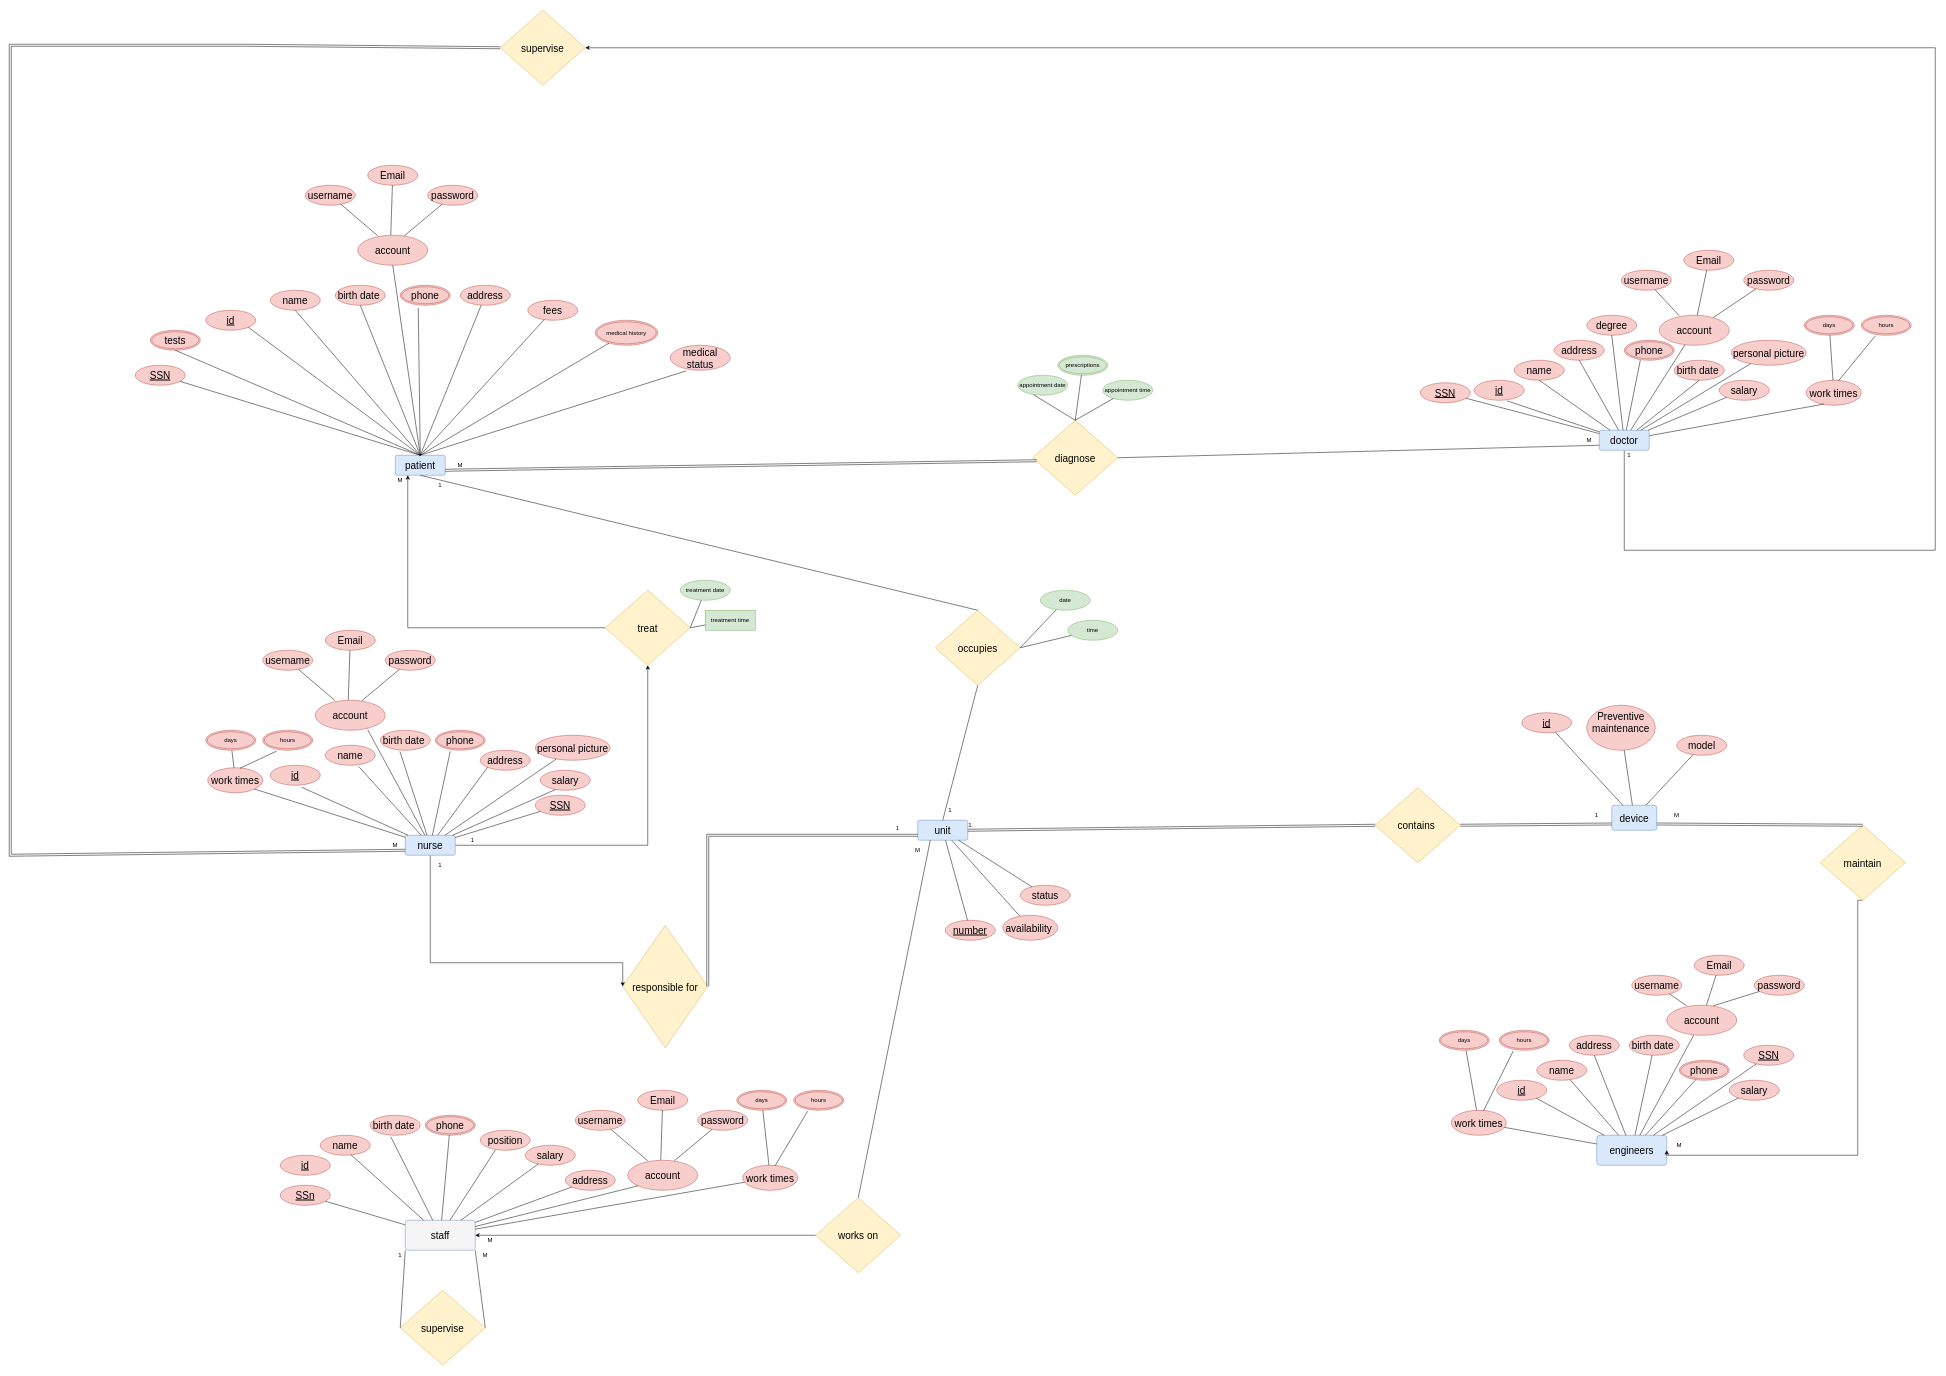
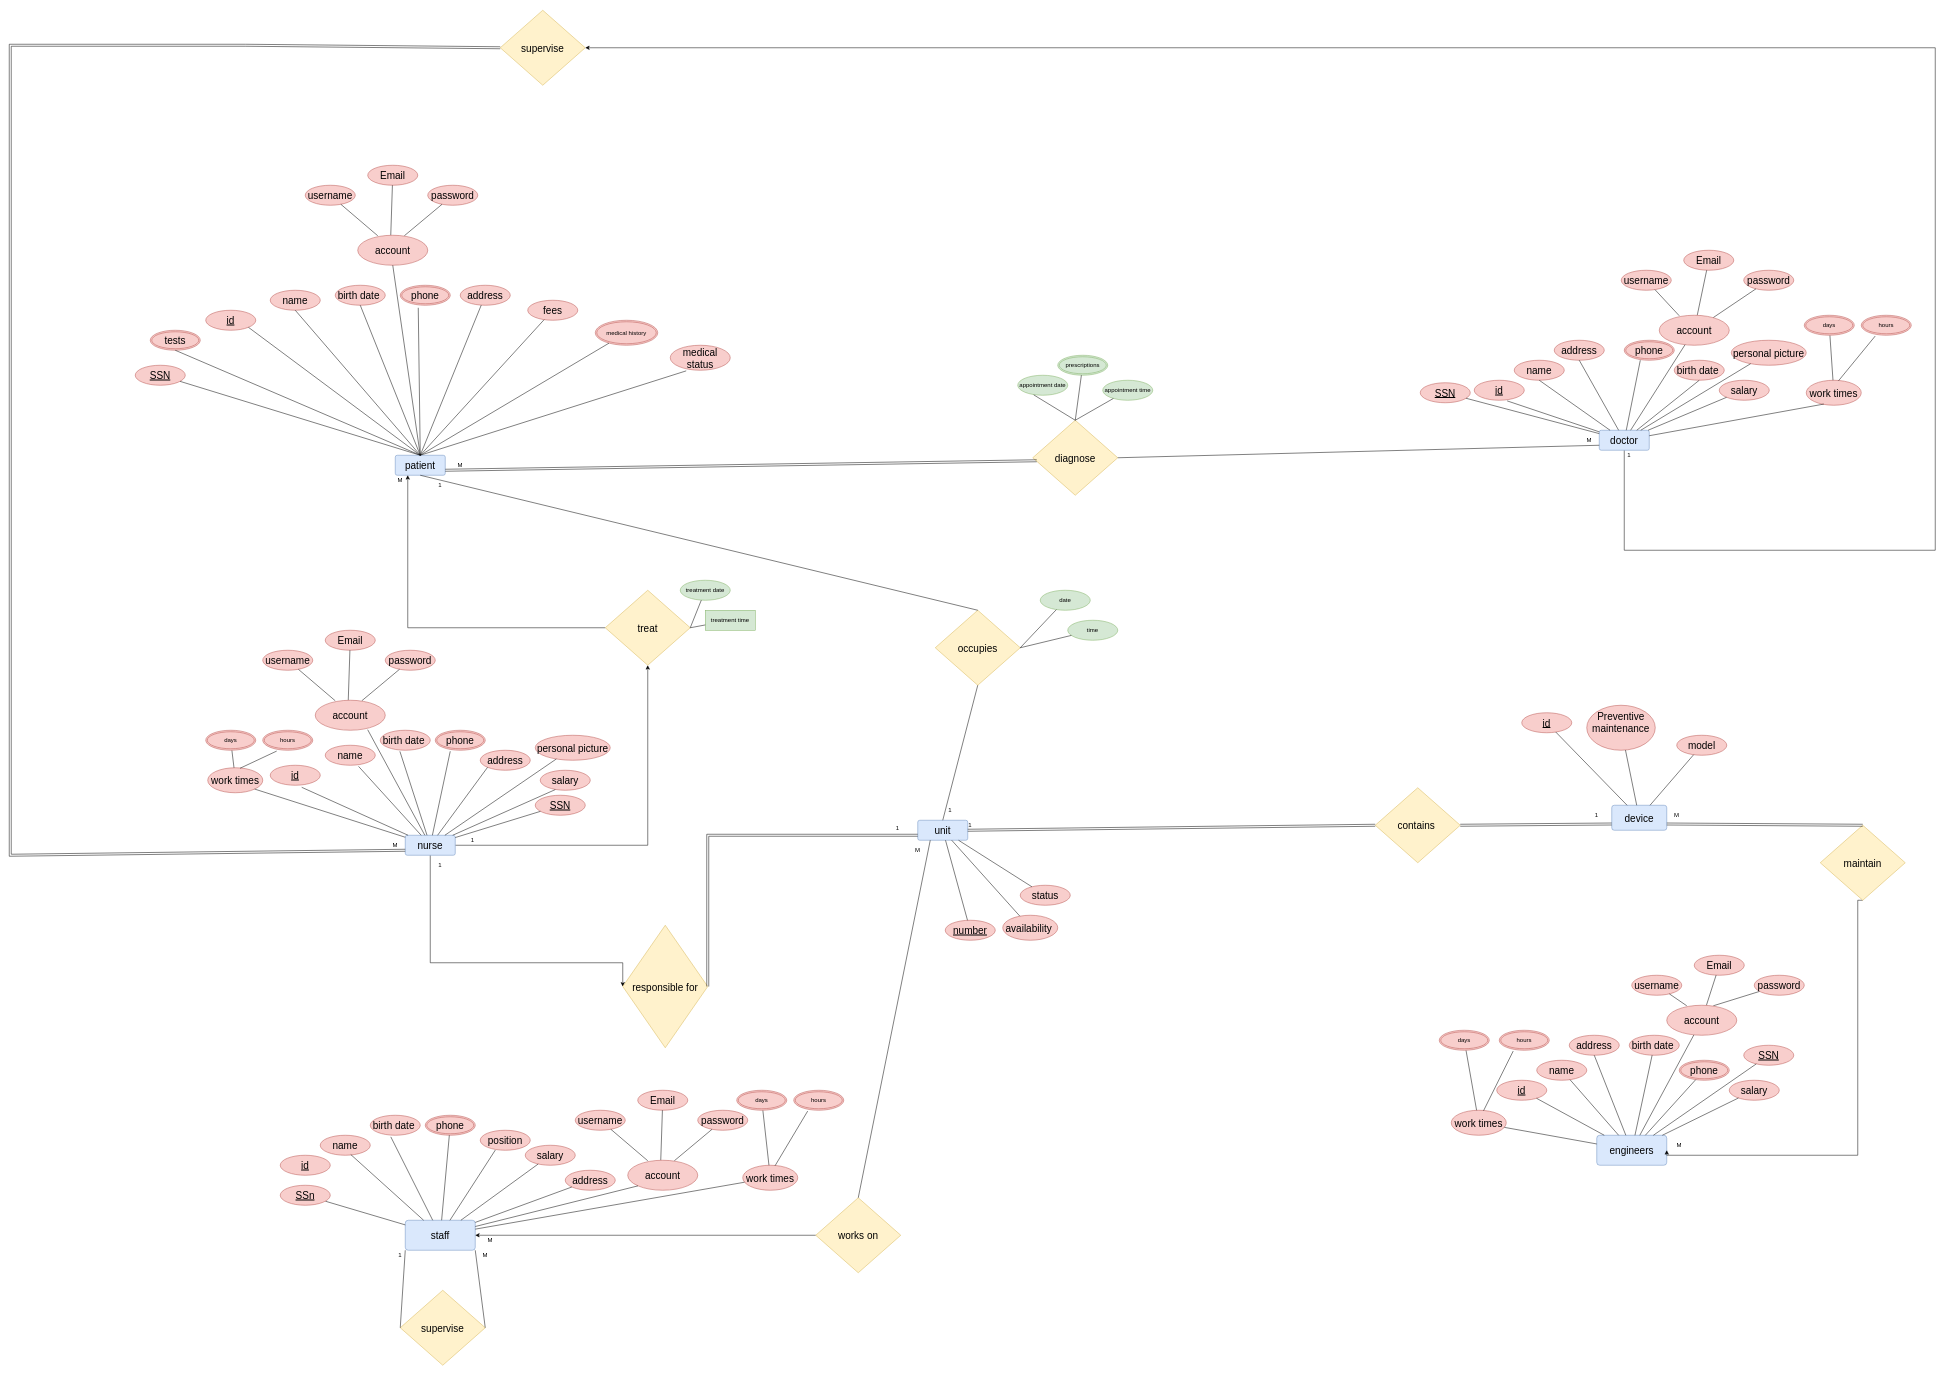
node "degree": removed
edge "degree" -- "doctor": removed
node "device": size 45x25 -> 55x25
node "staff": fillcolor #f5f5f5 -> #dae8fc
